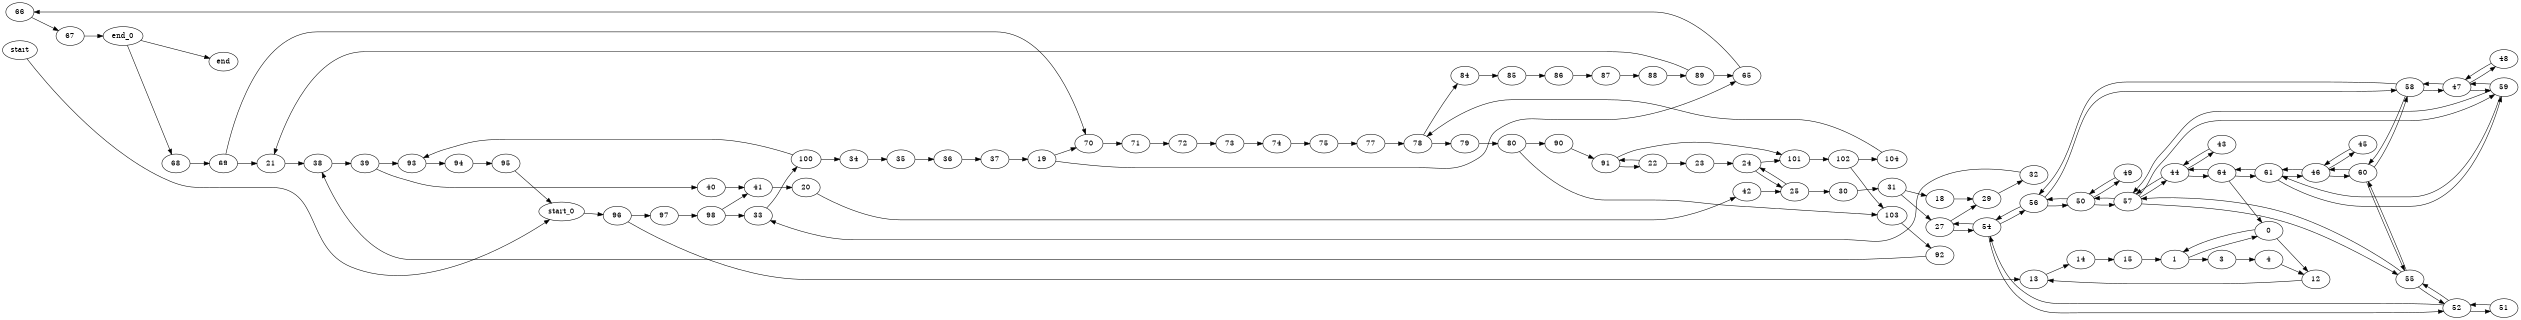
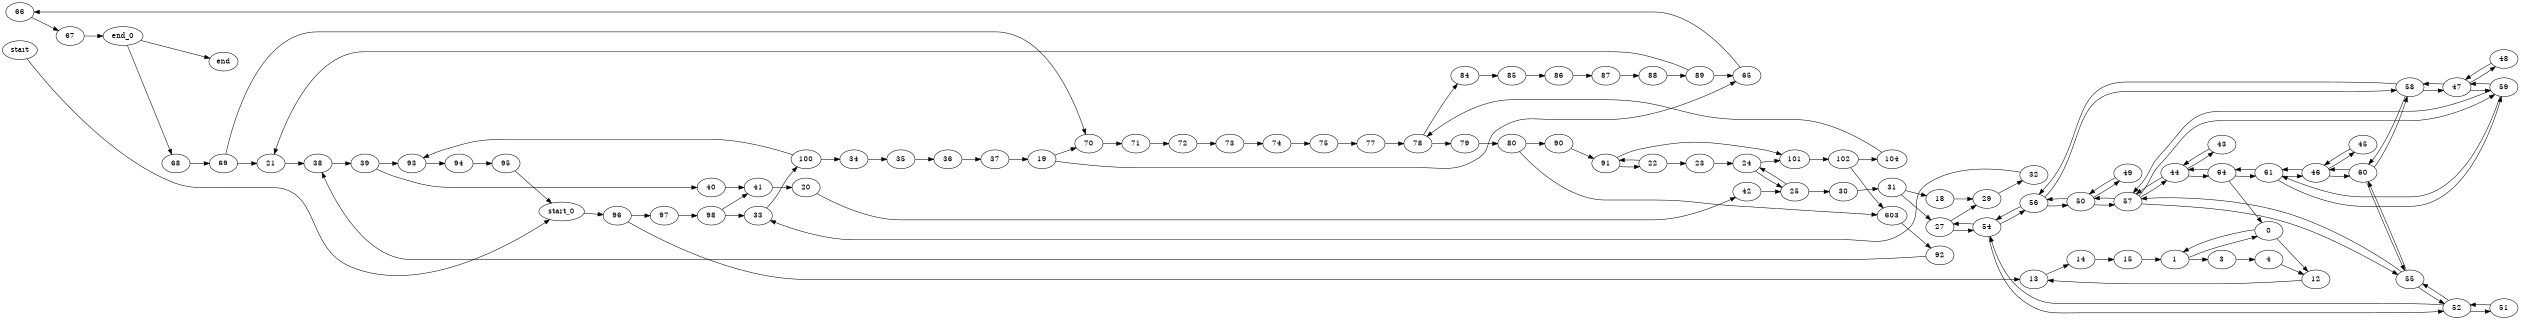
node "103": label "103" -> "603"
